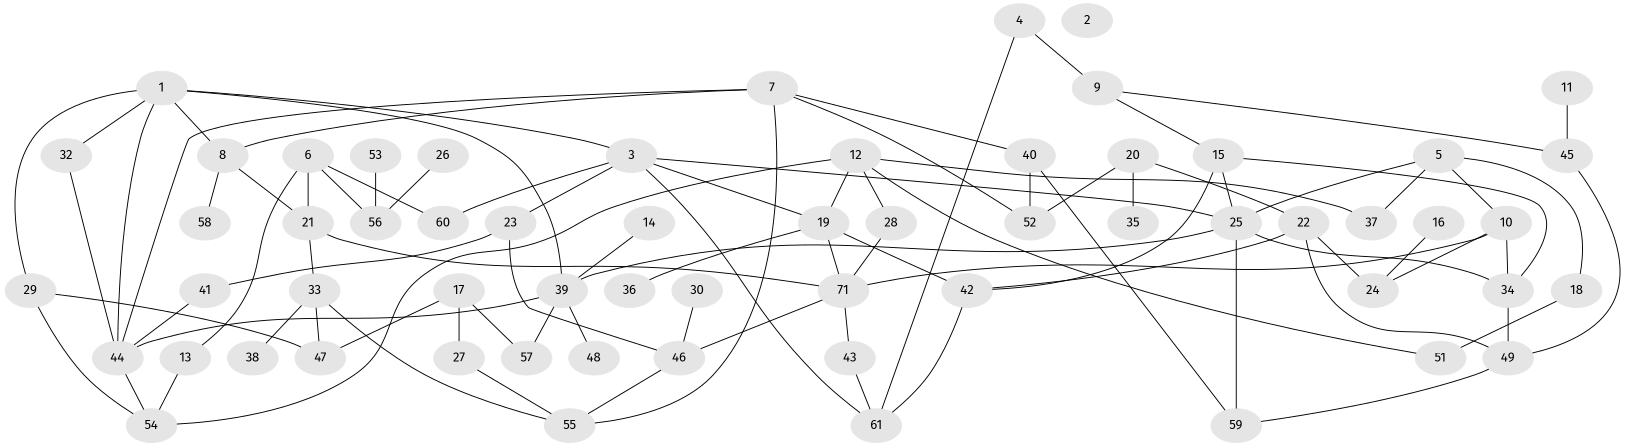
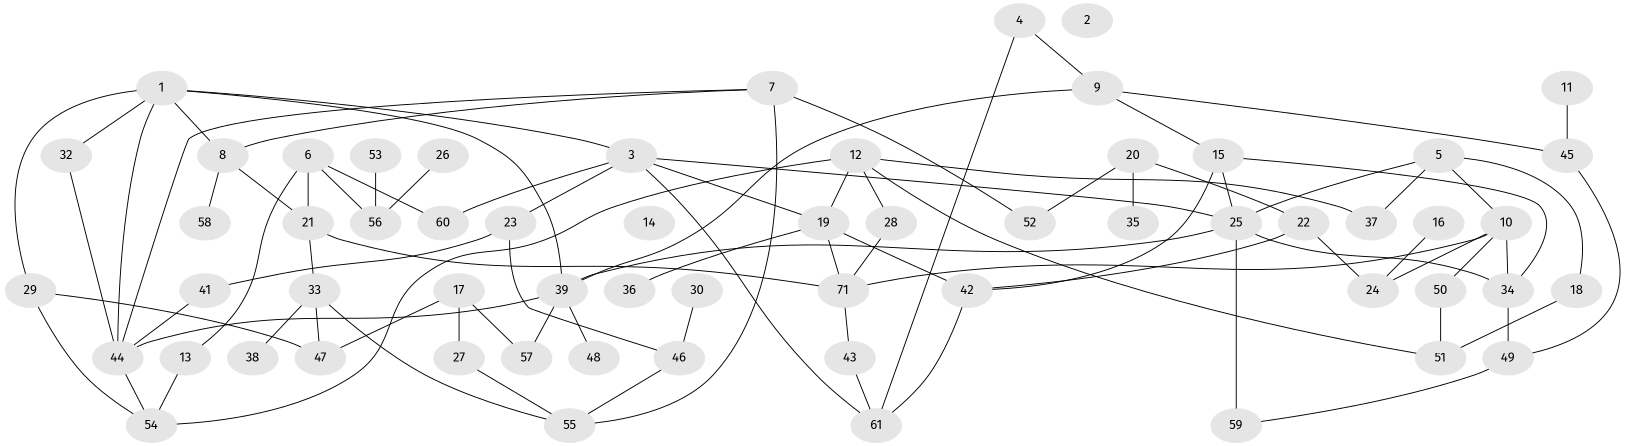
node "40": removed
edge "14" -- "39": now "9" -- "39"
node "50": added
edge "71" -- "46": removed
edge "22" -- "49": removed
